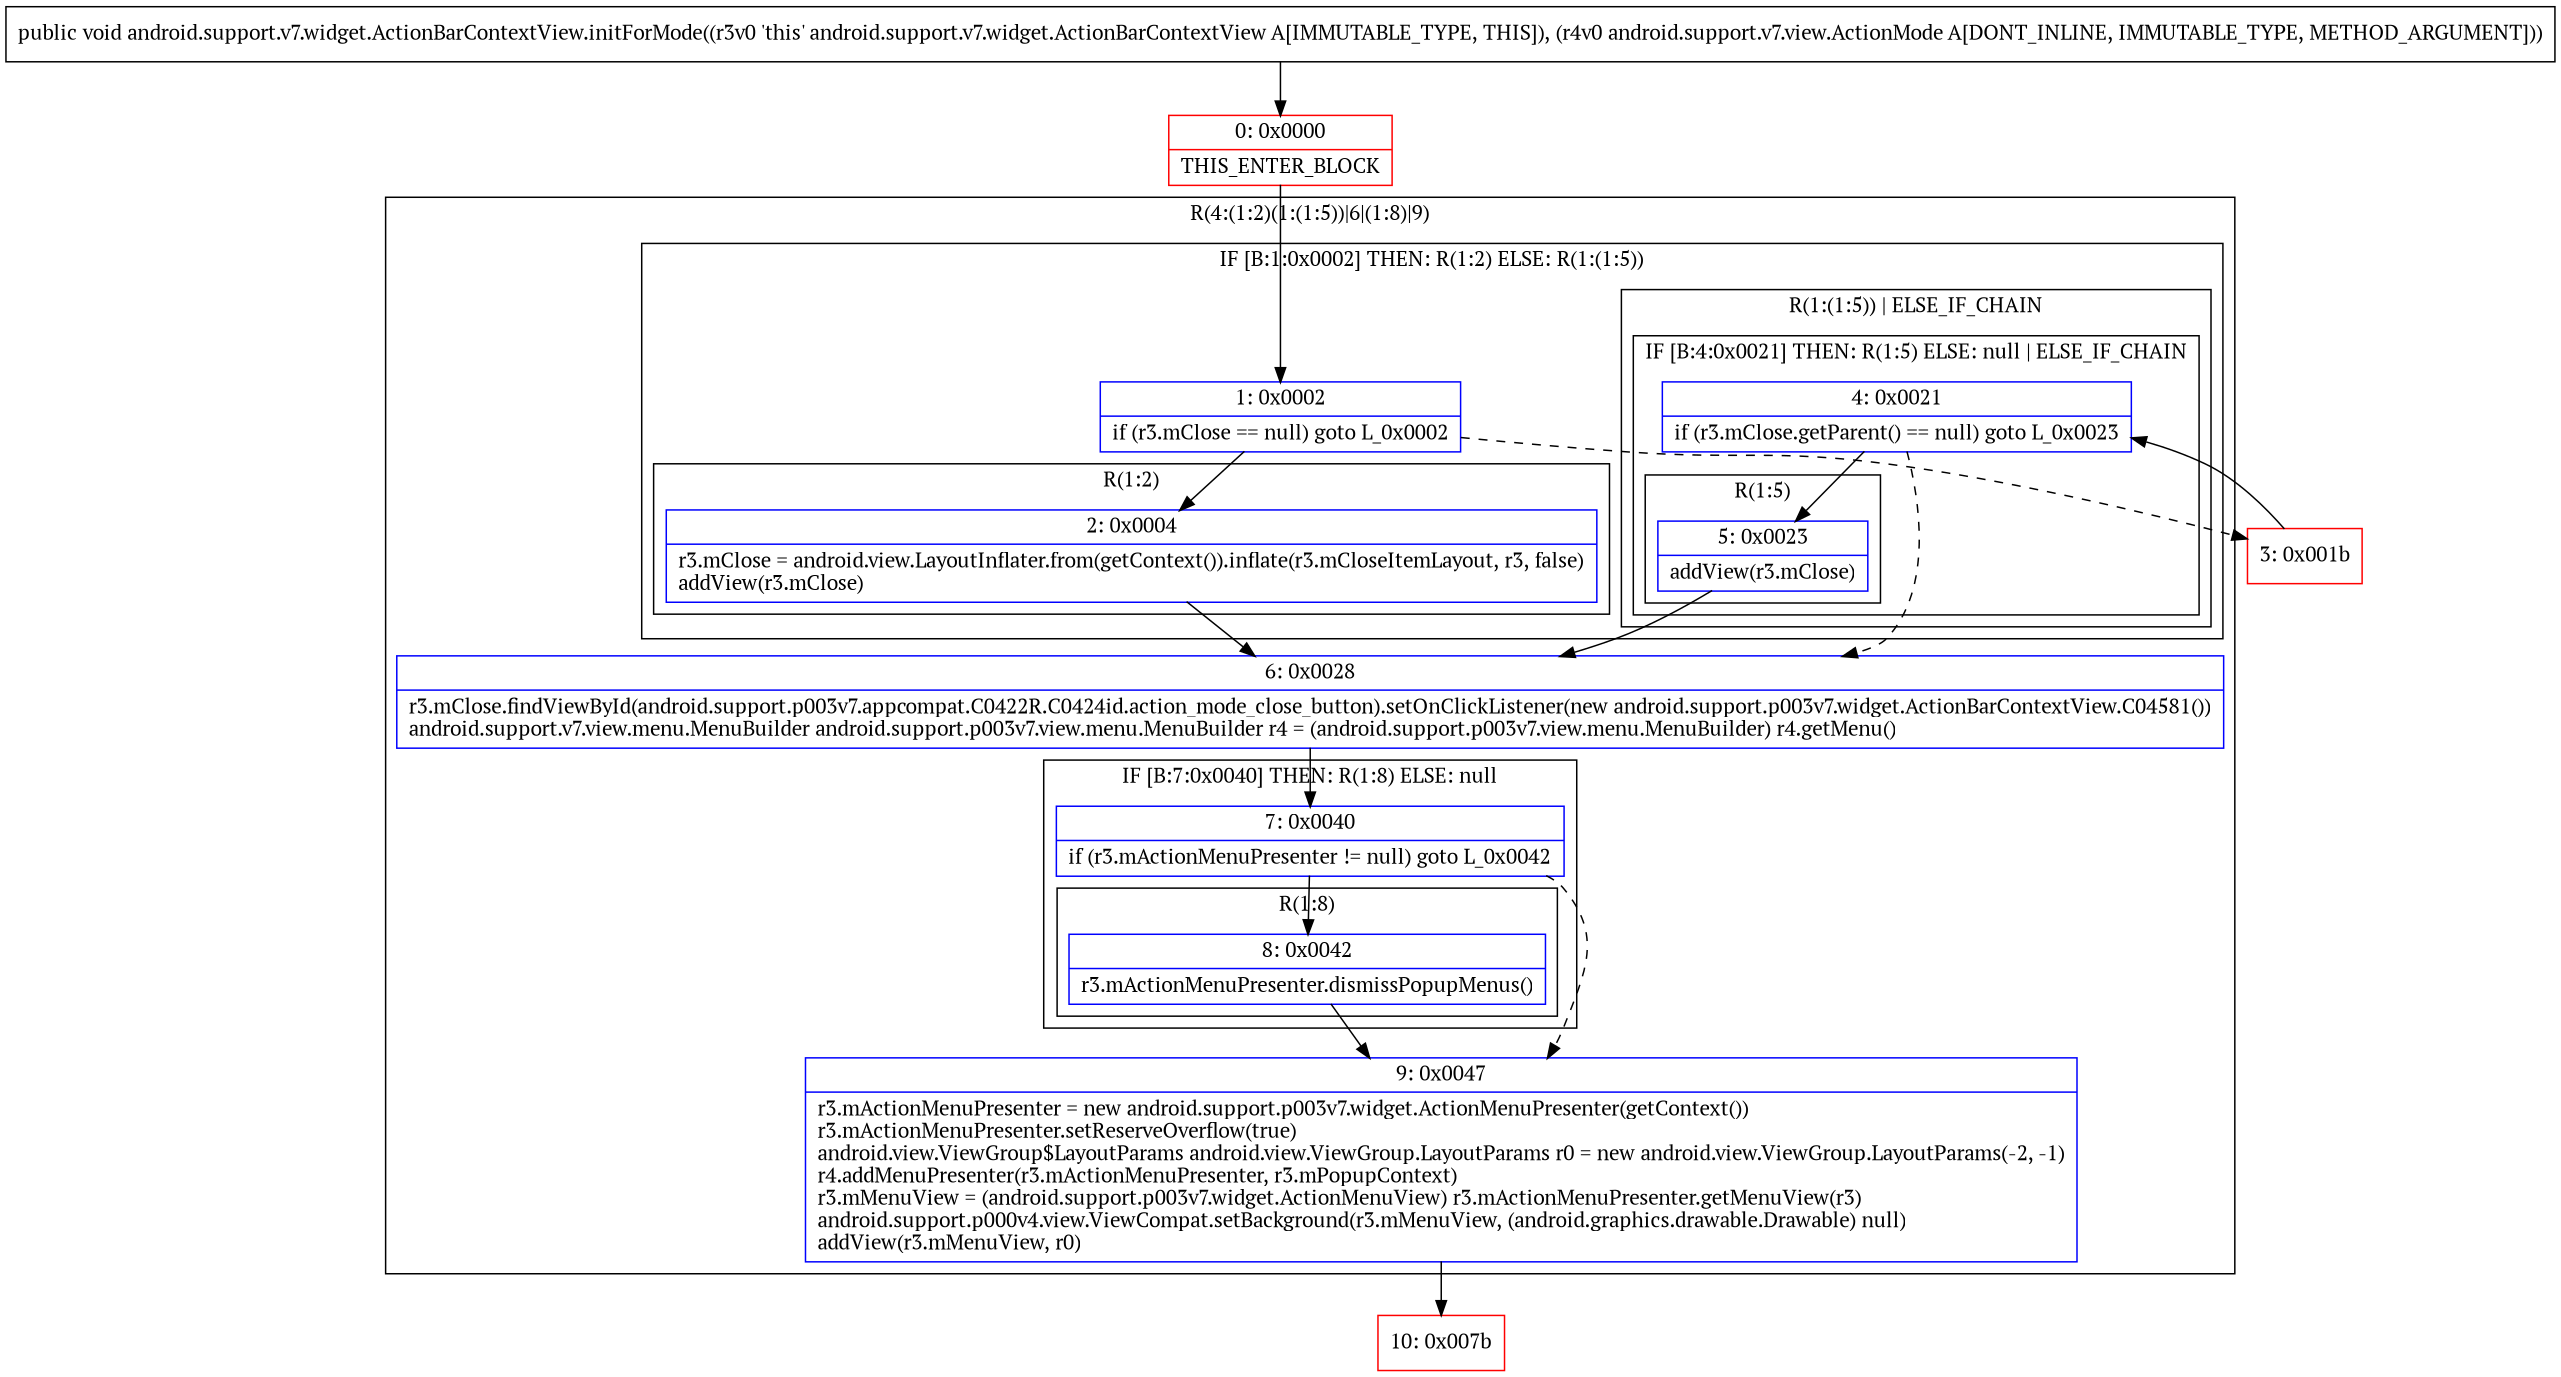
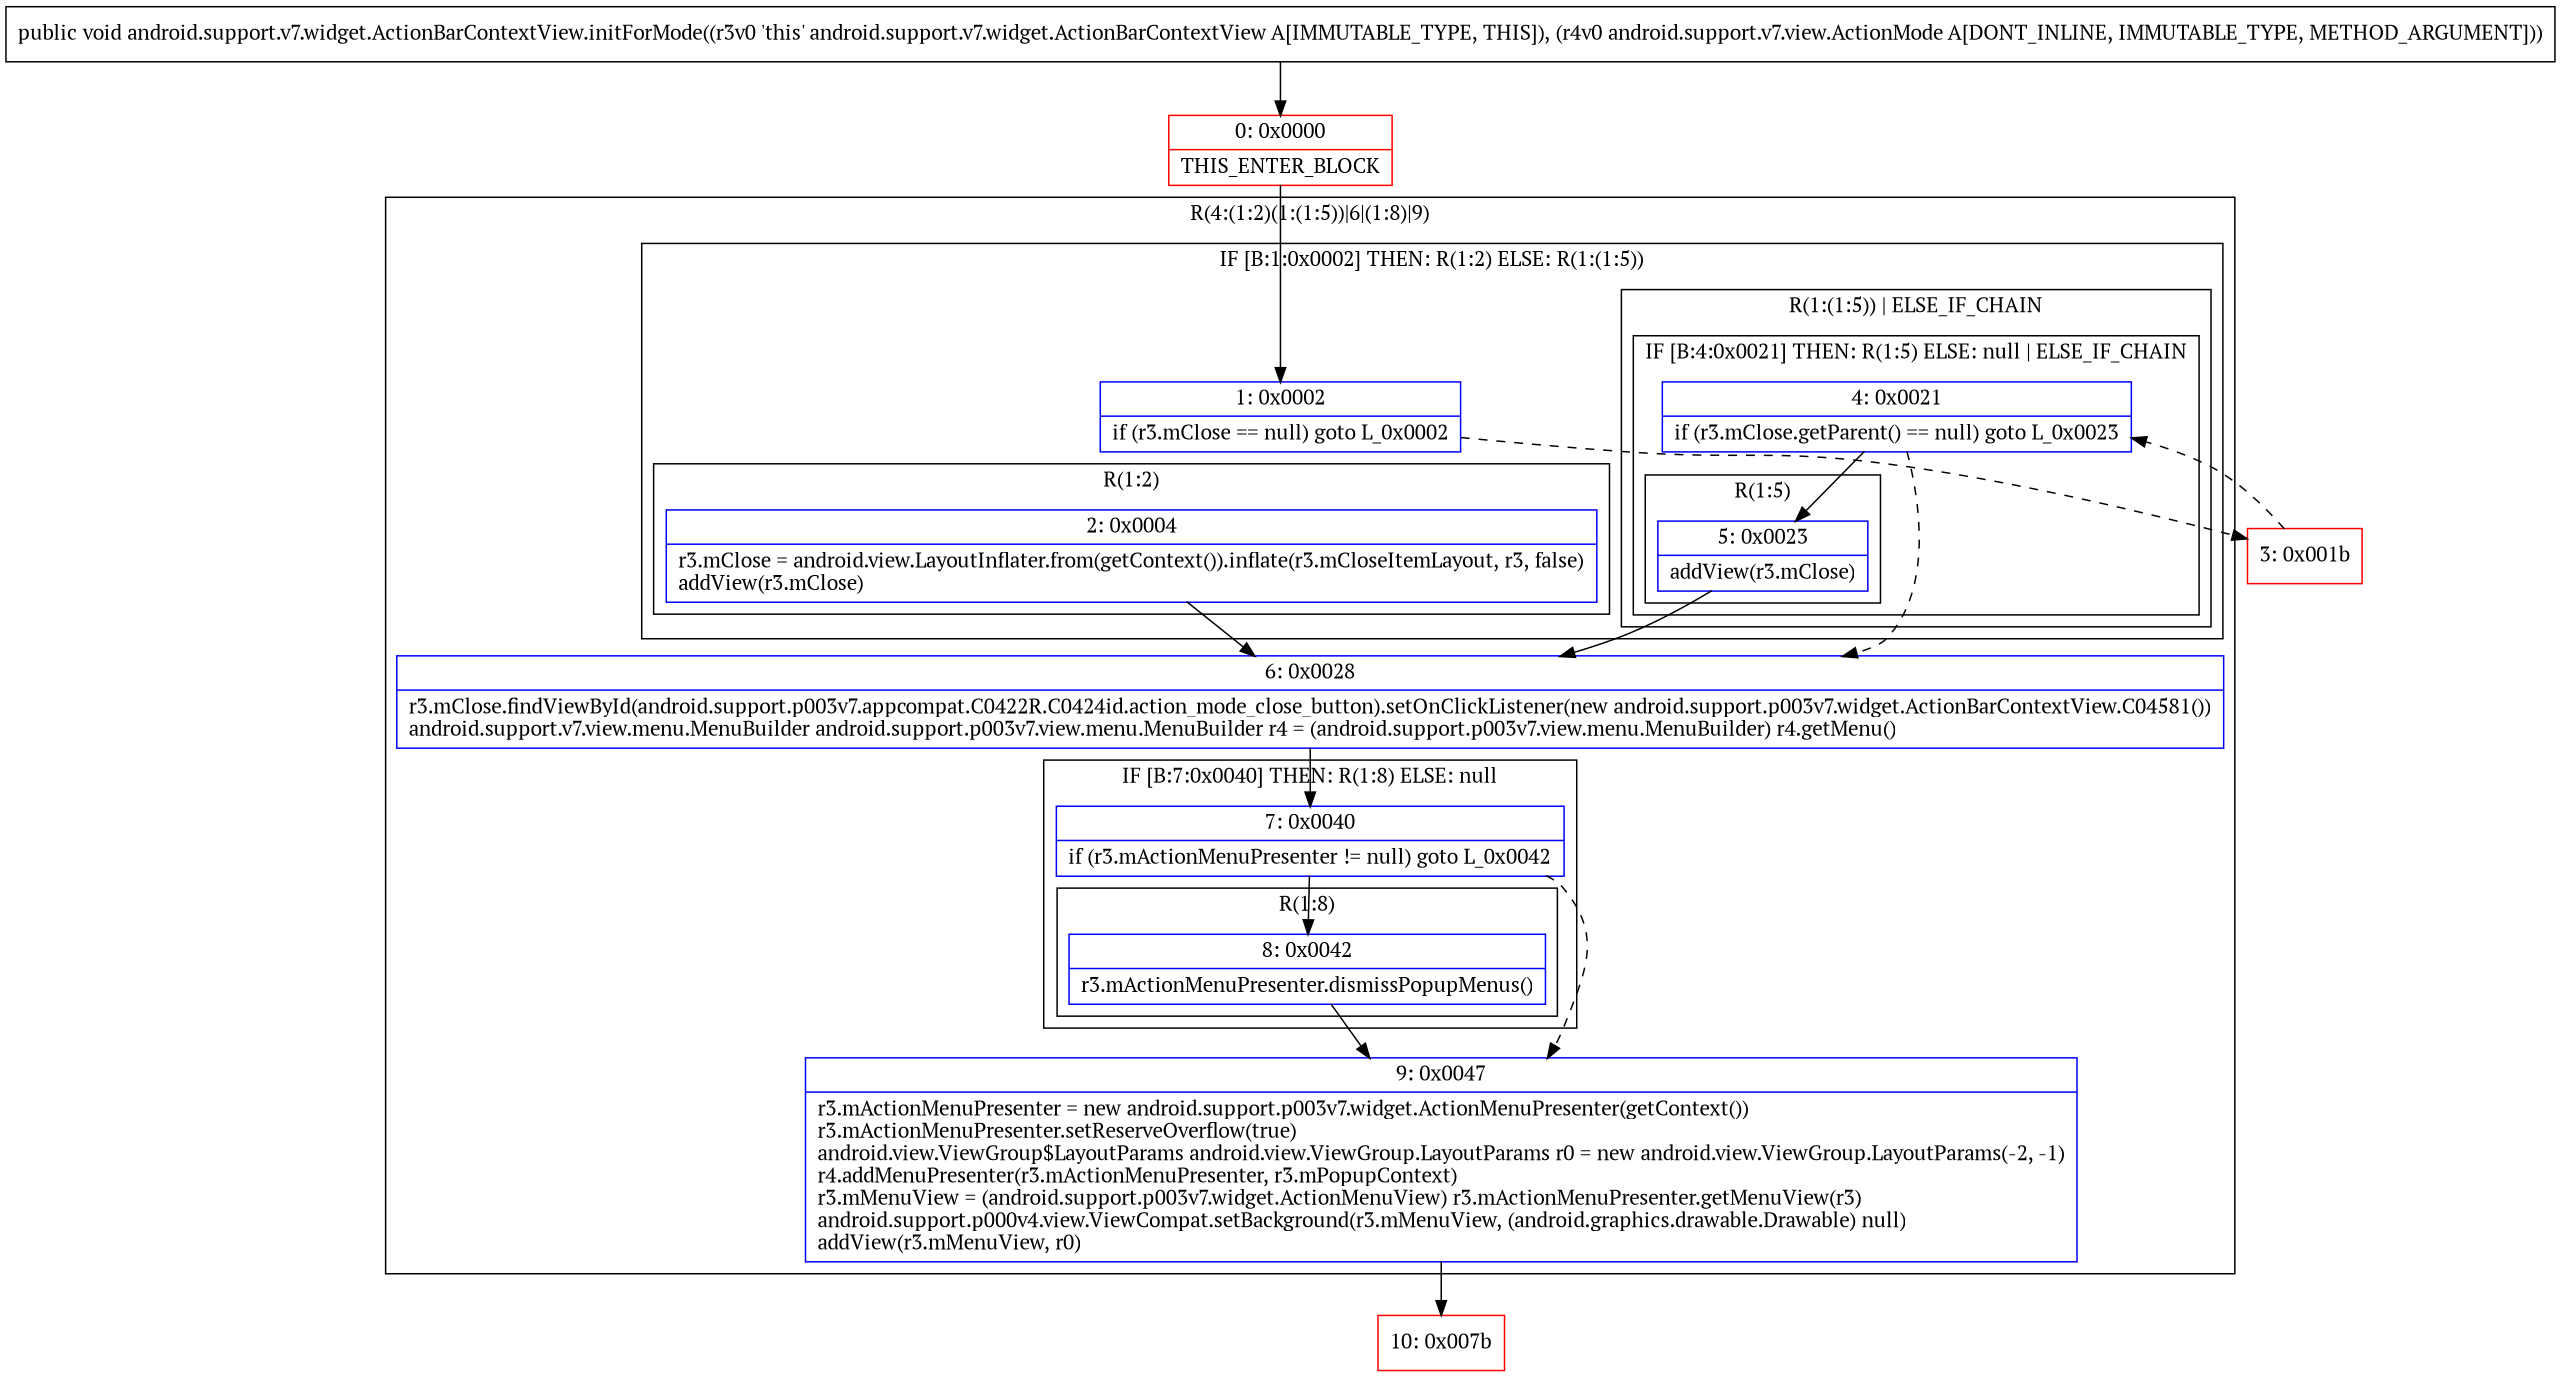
edge "1: 0x0002" -> "2: 0x0004": removed
edge "3: 0x001b" -> "4: 0x0021": style solid -> dashed
